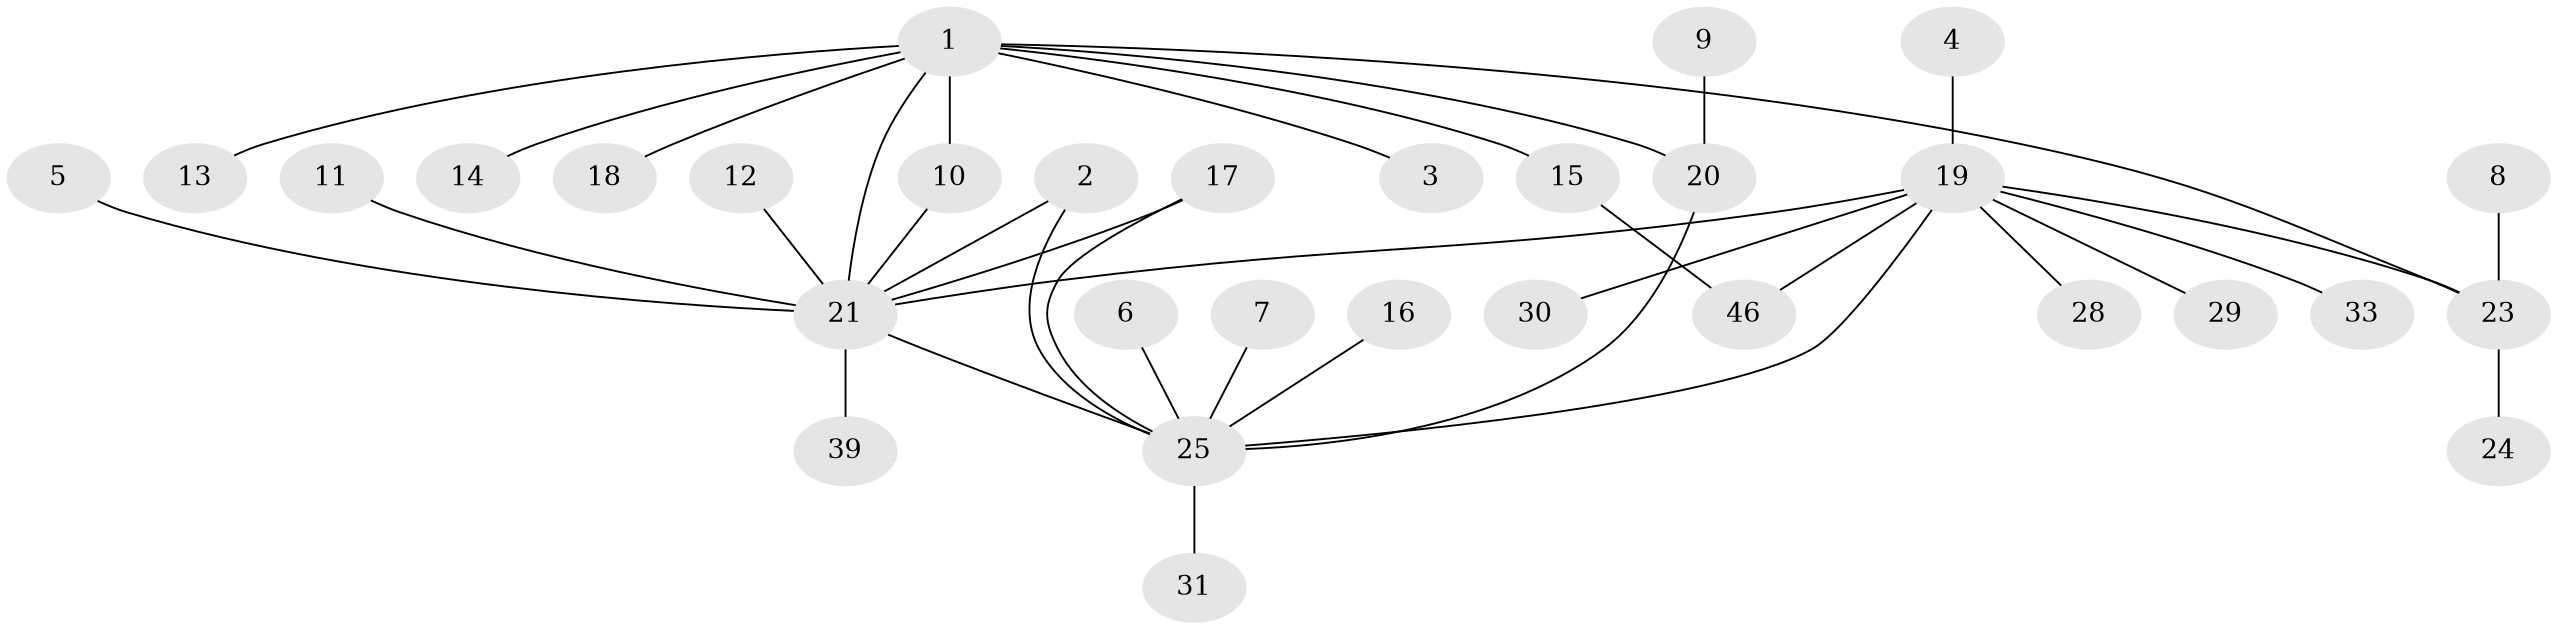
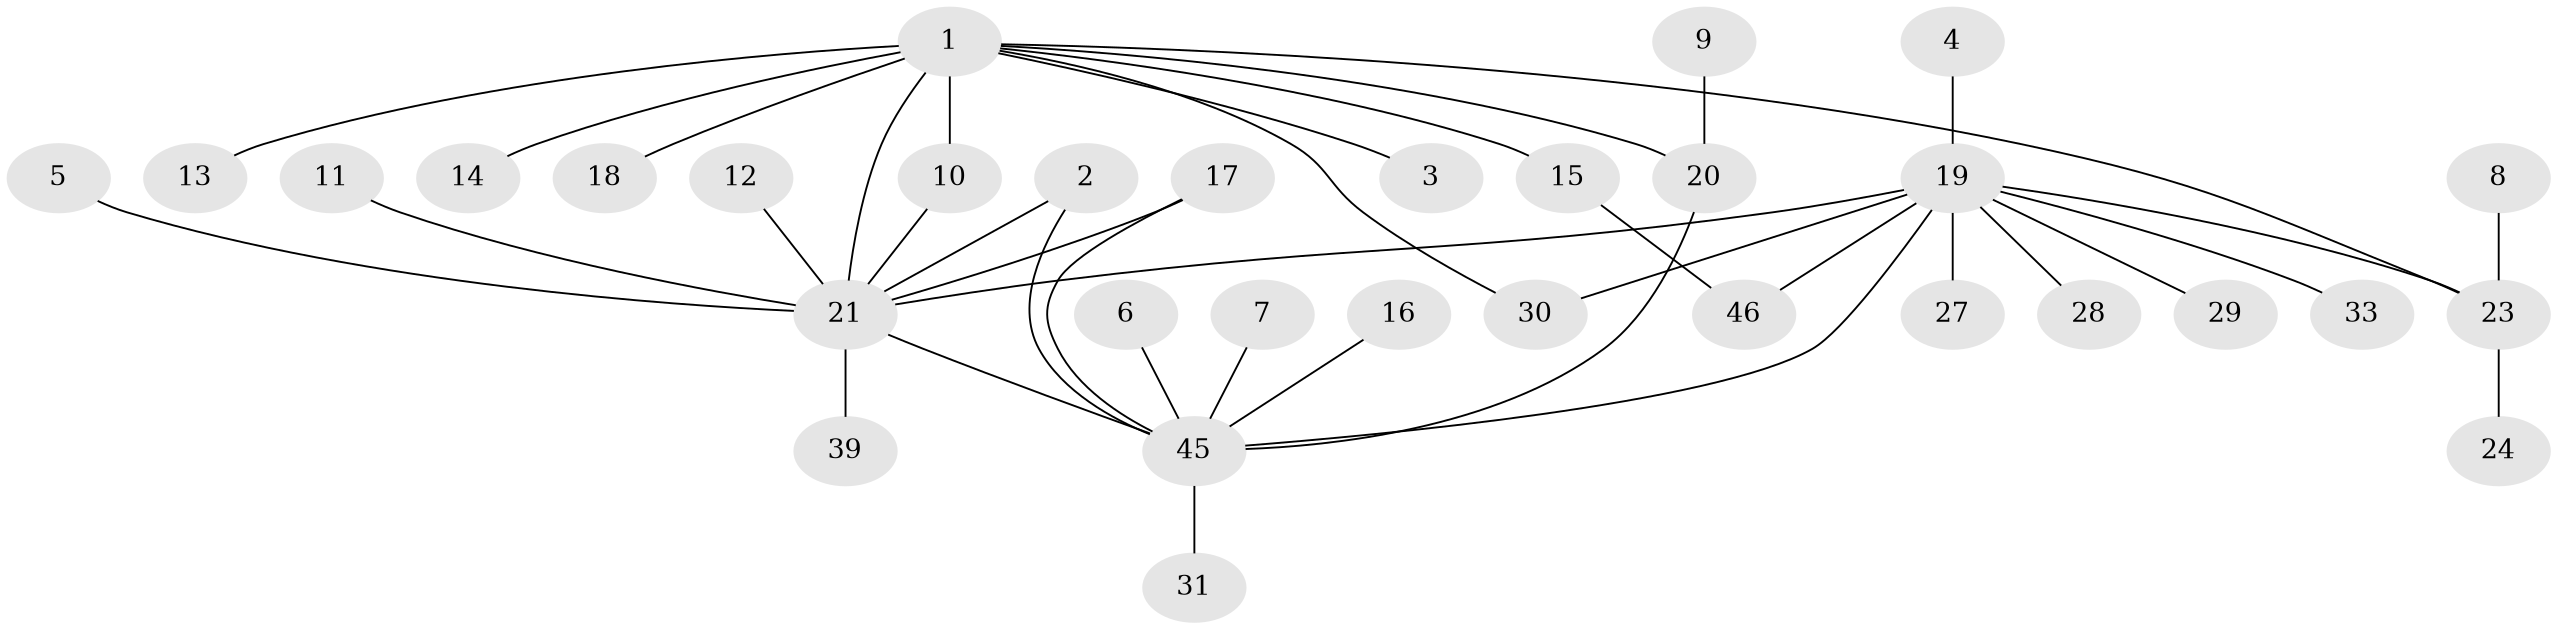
edge "1" -- "30": added
node "27": added
node "25": label "25" -> "45"
